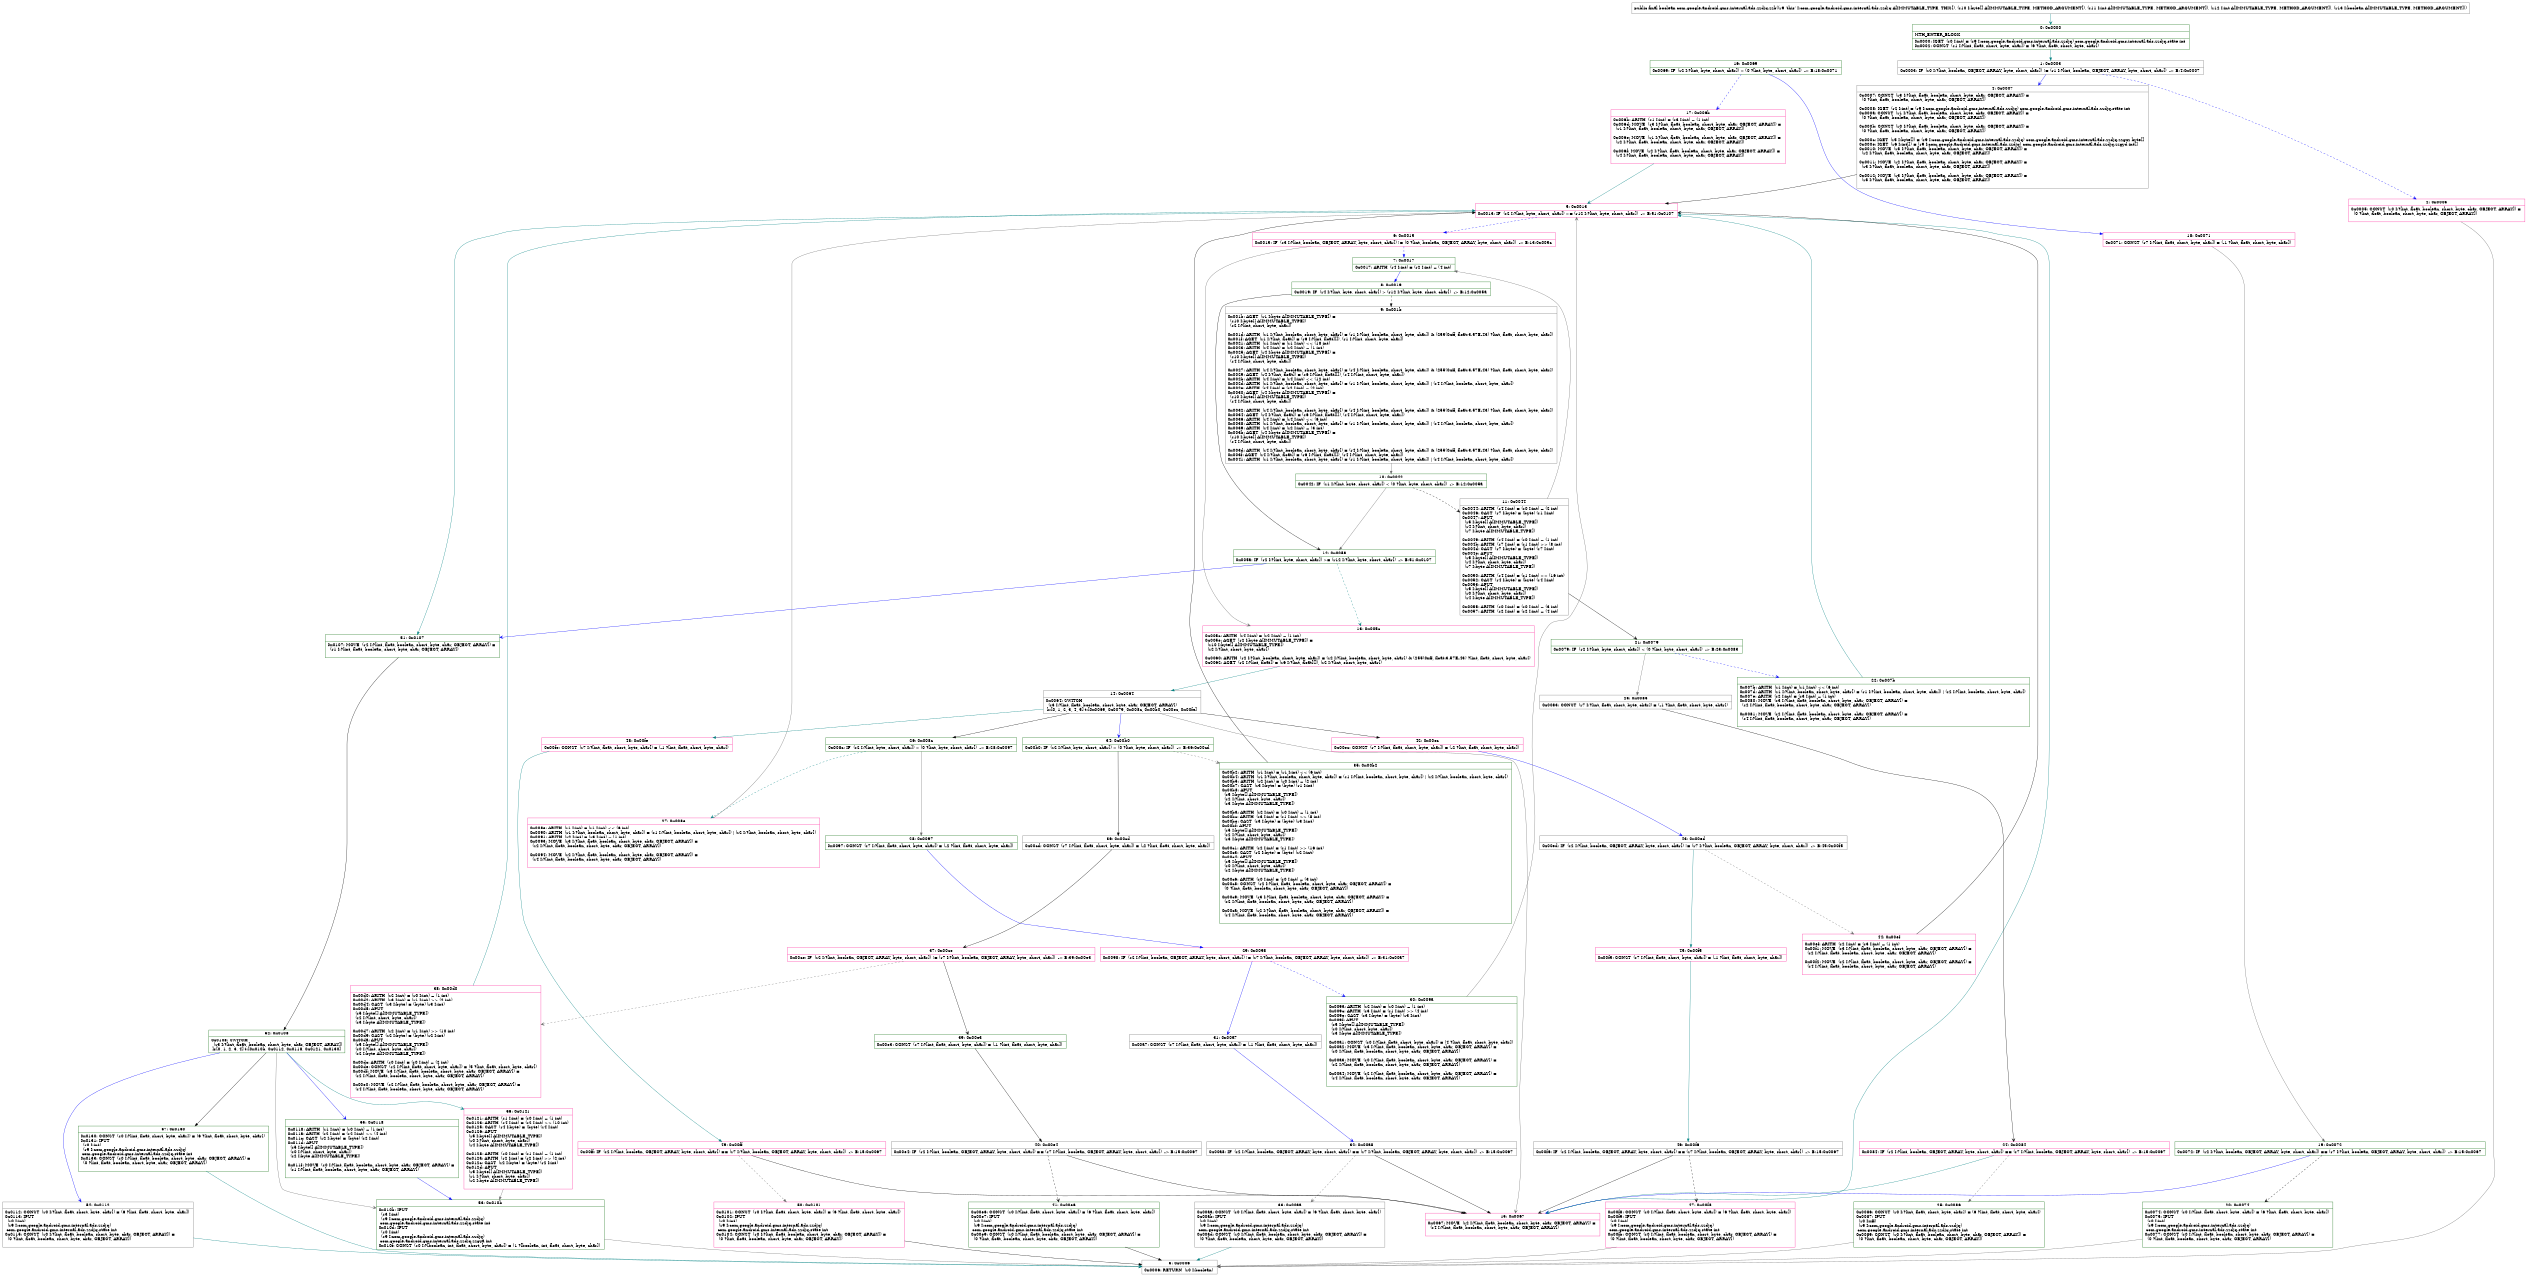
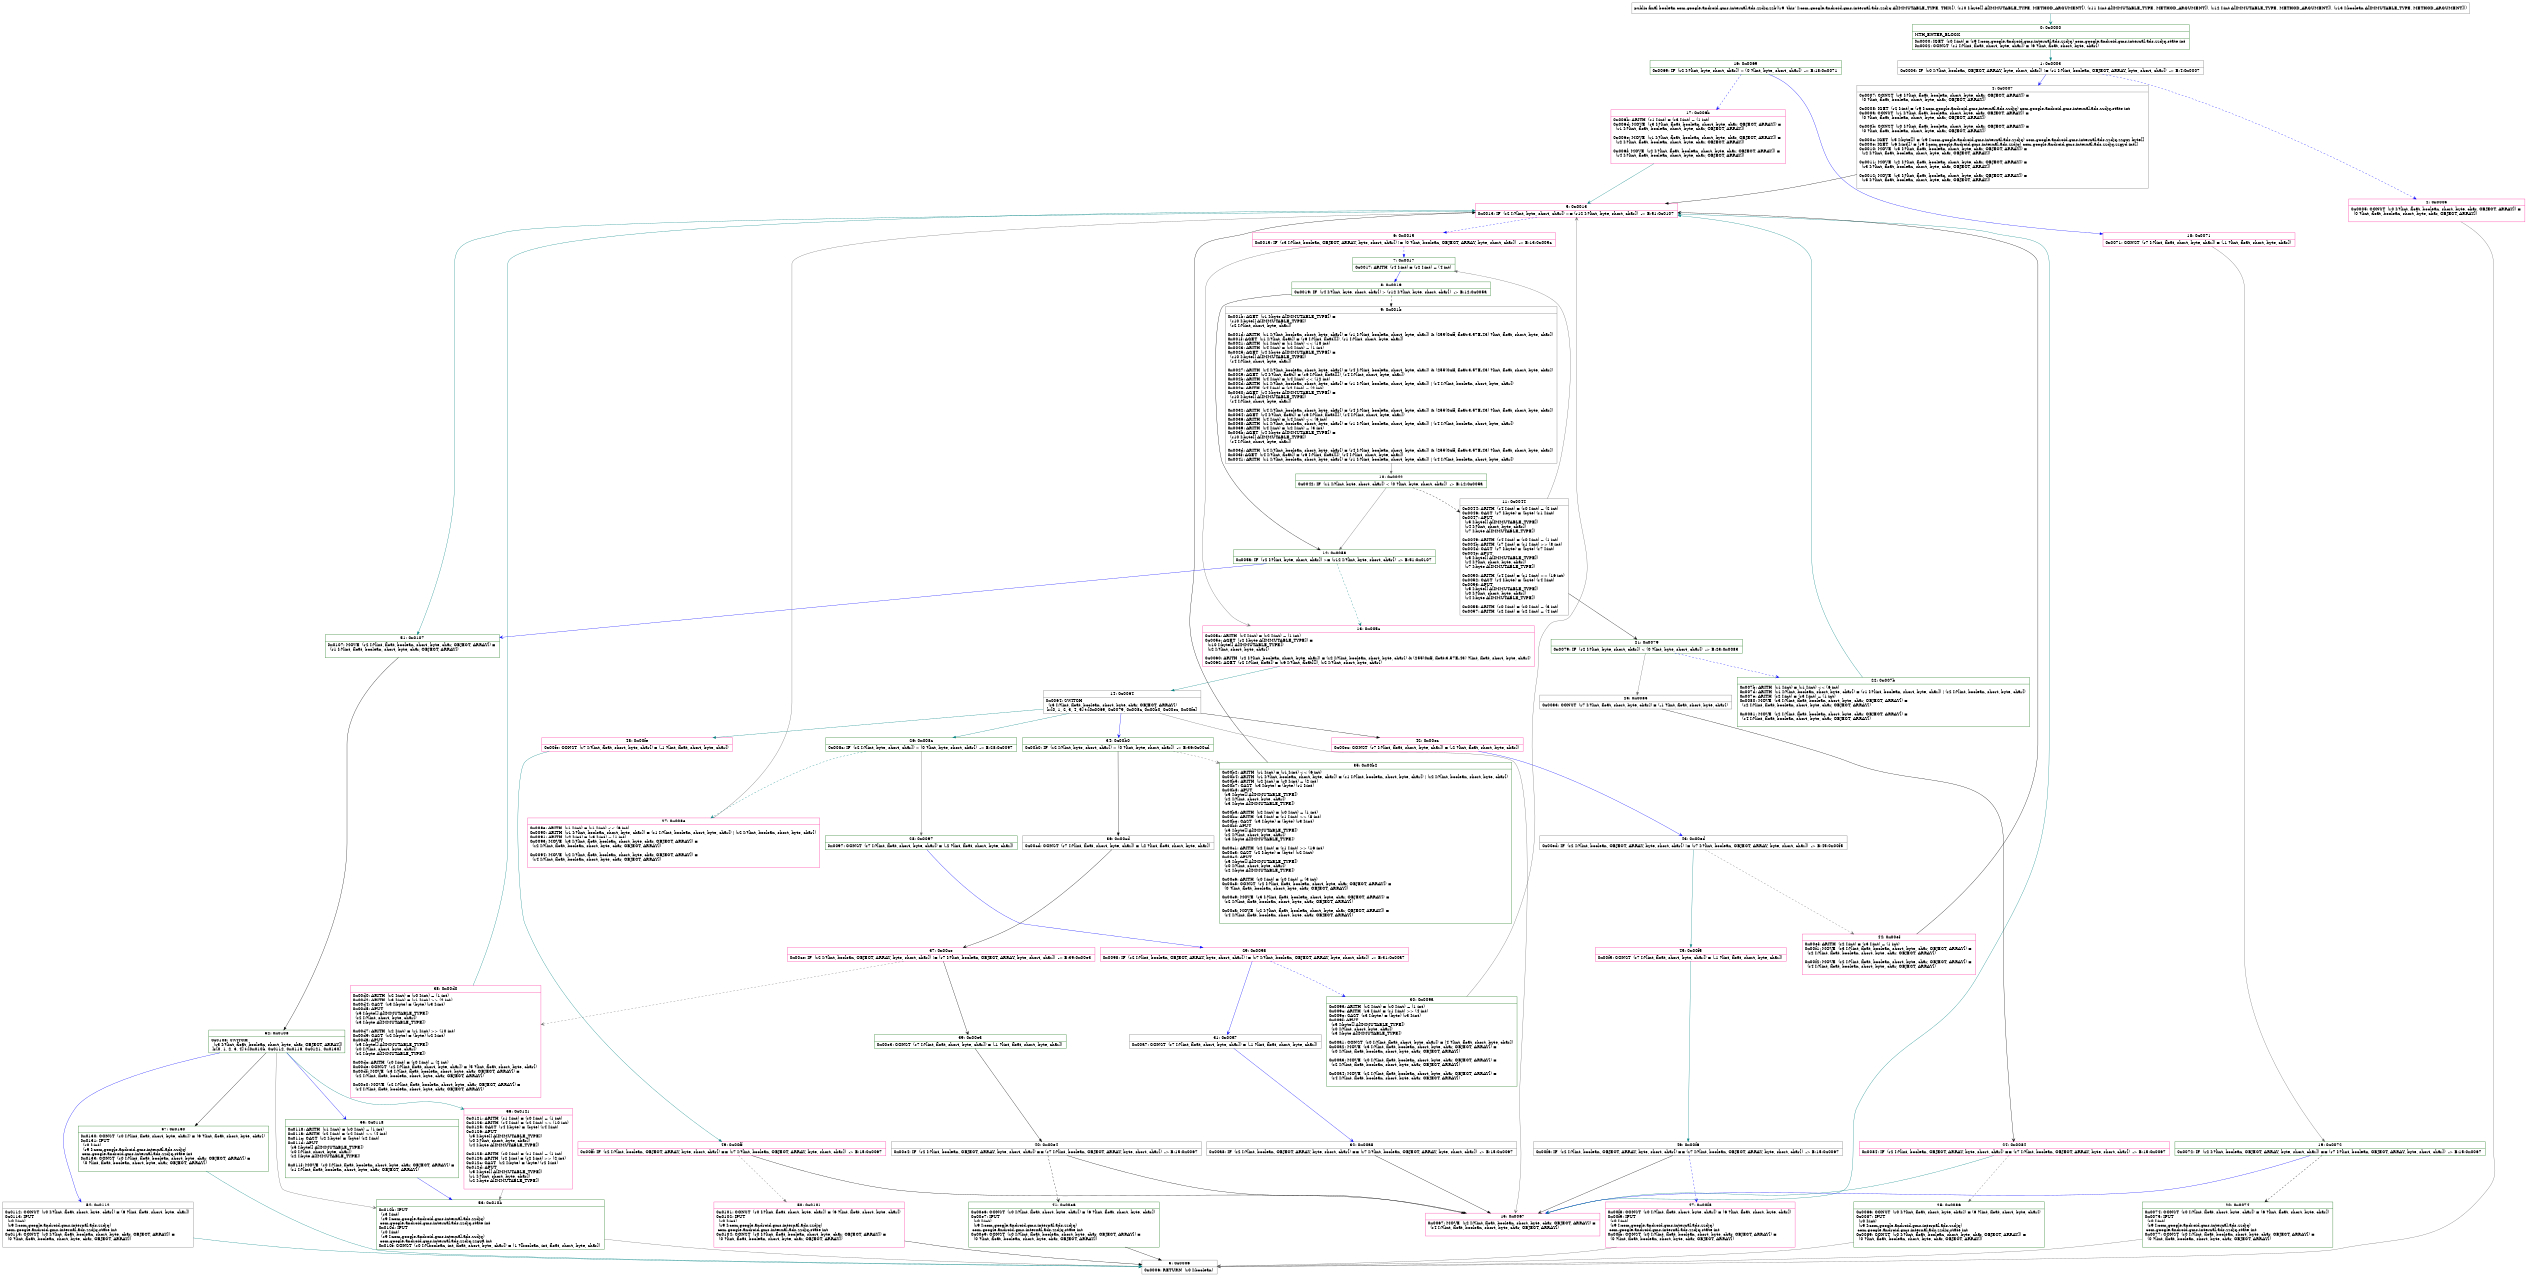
edge "14: 0x0064" -> "26: 0x008c": color black -> teal
edge "46: 0x00f6" -> "47: 0x00f8": color black -> blue
node "25: 0x0086": text "(r0 I:xff)" -> "(r0 I:int)"
node "33: 0x00aa": removed
